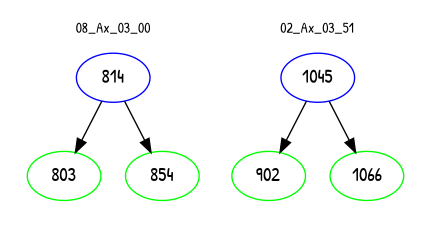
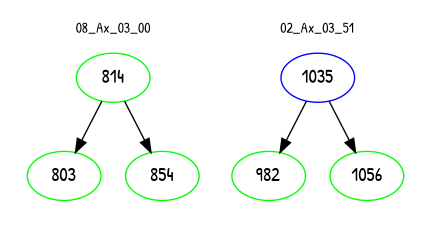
node "814": color blue -> green
node "1045": label "1045" -> "1035"
node "902": label "902" -> "982"
node "1066": label "1066" -> "1056"
